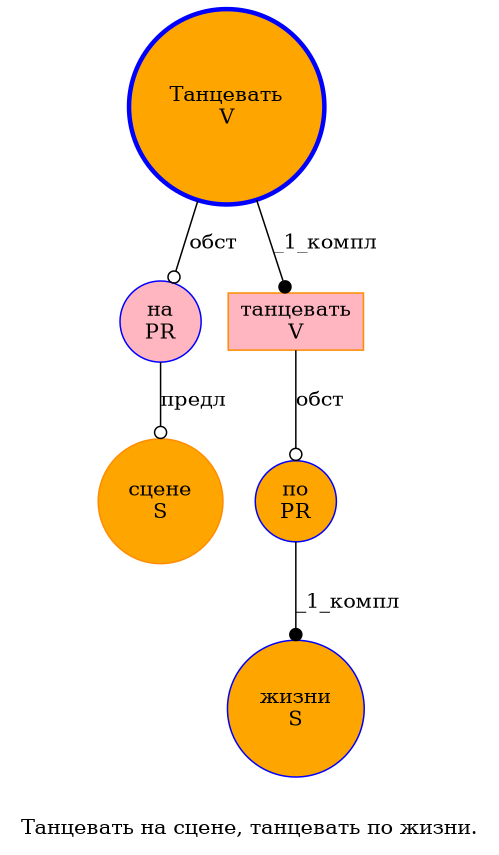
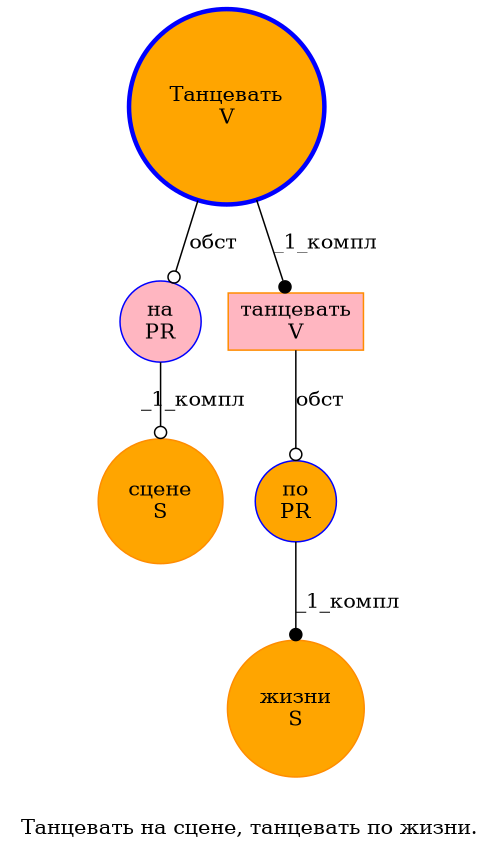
edge "на PR" -> "сцене S": label "предл" -> "_1_компл"
node "жизни S": color blue -> darkorange
